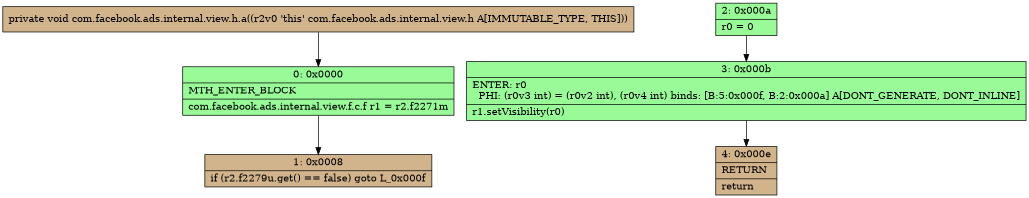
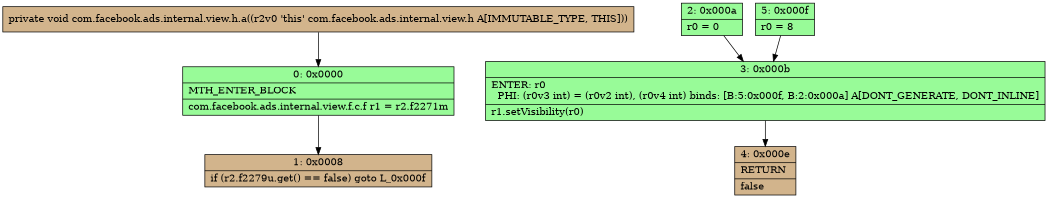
node "5: 0x000f": added
node "4: 0x000e": text "return" -> "false"
